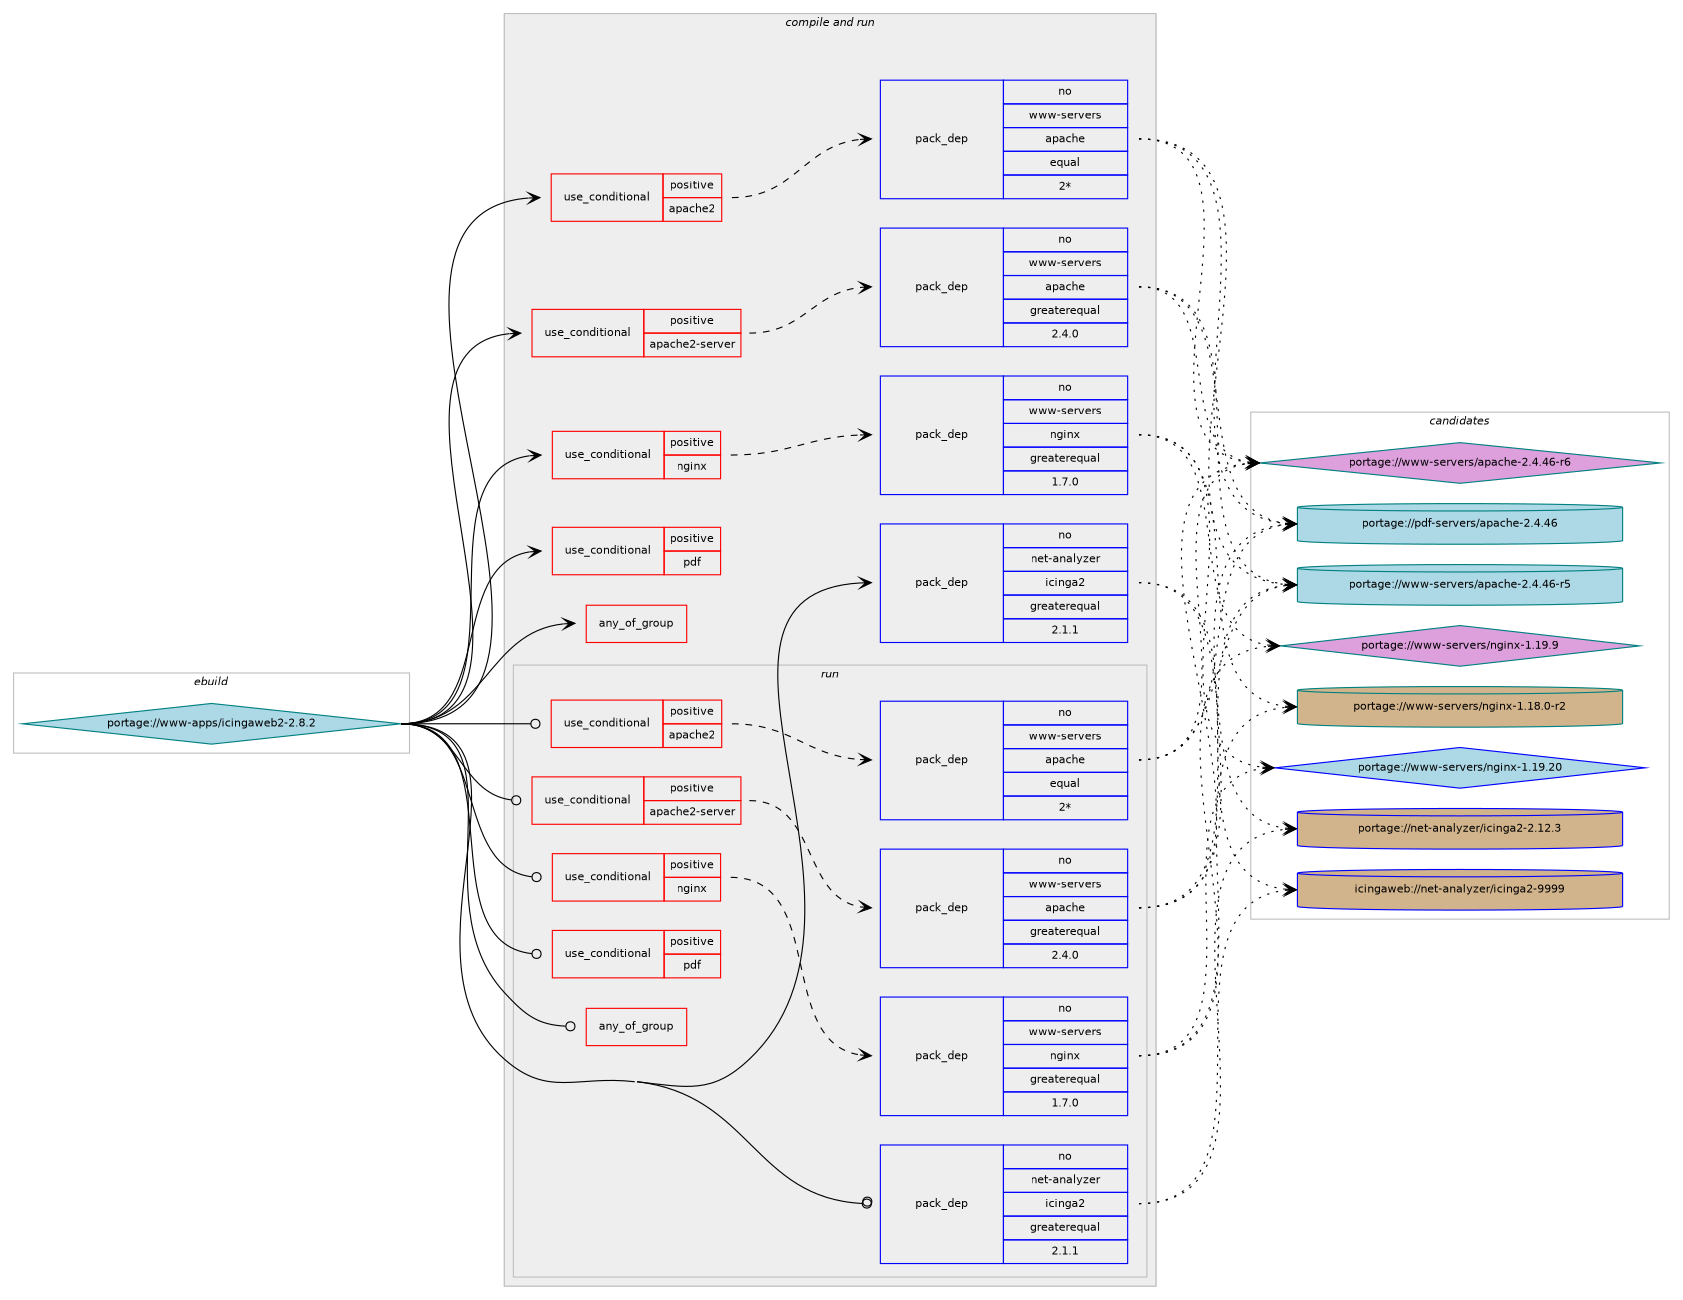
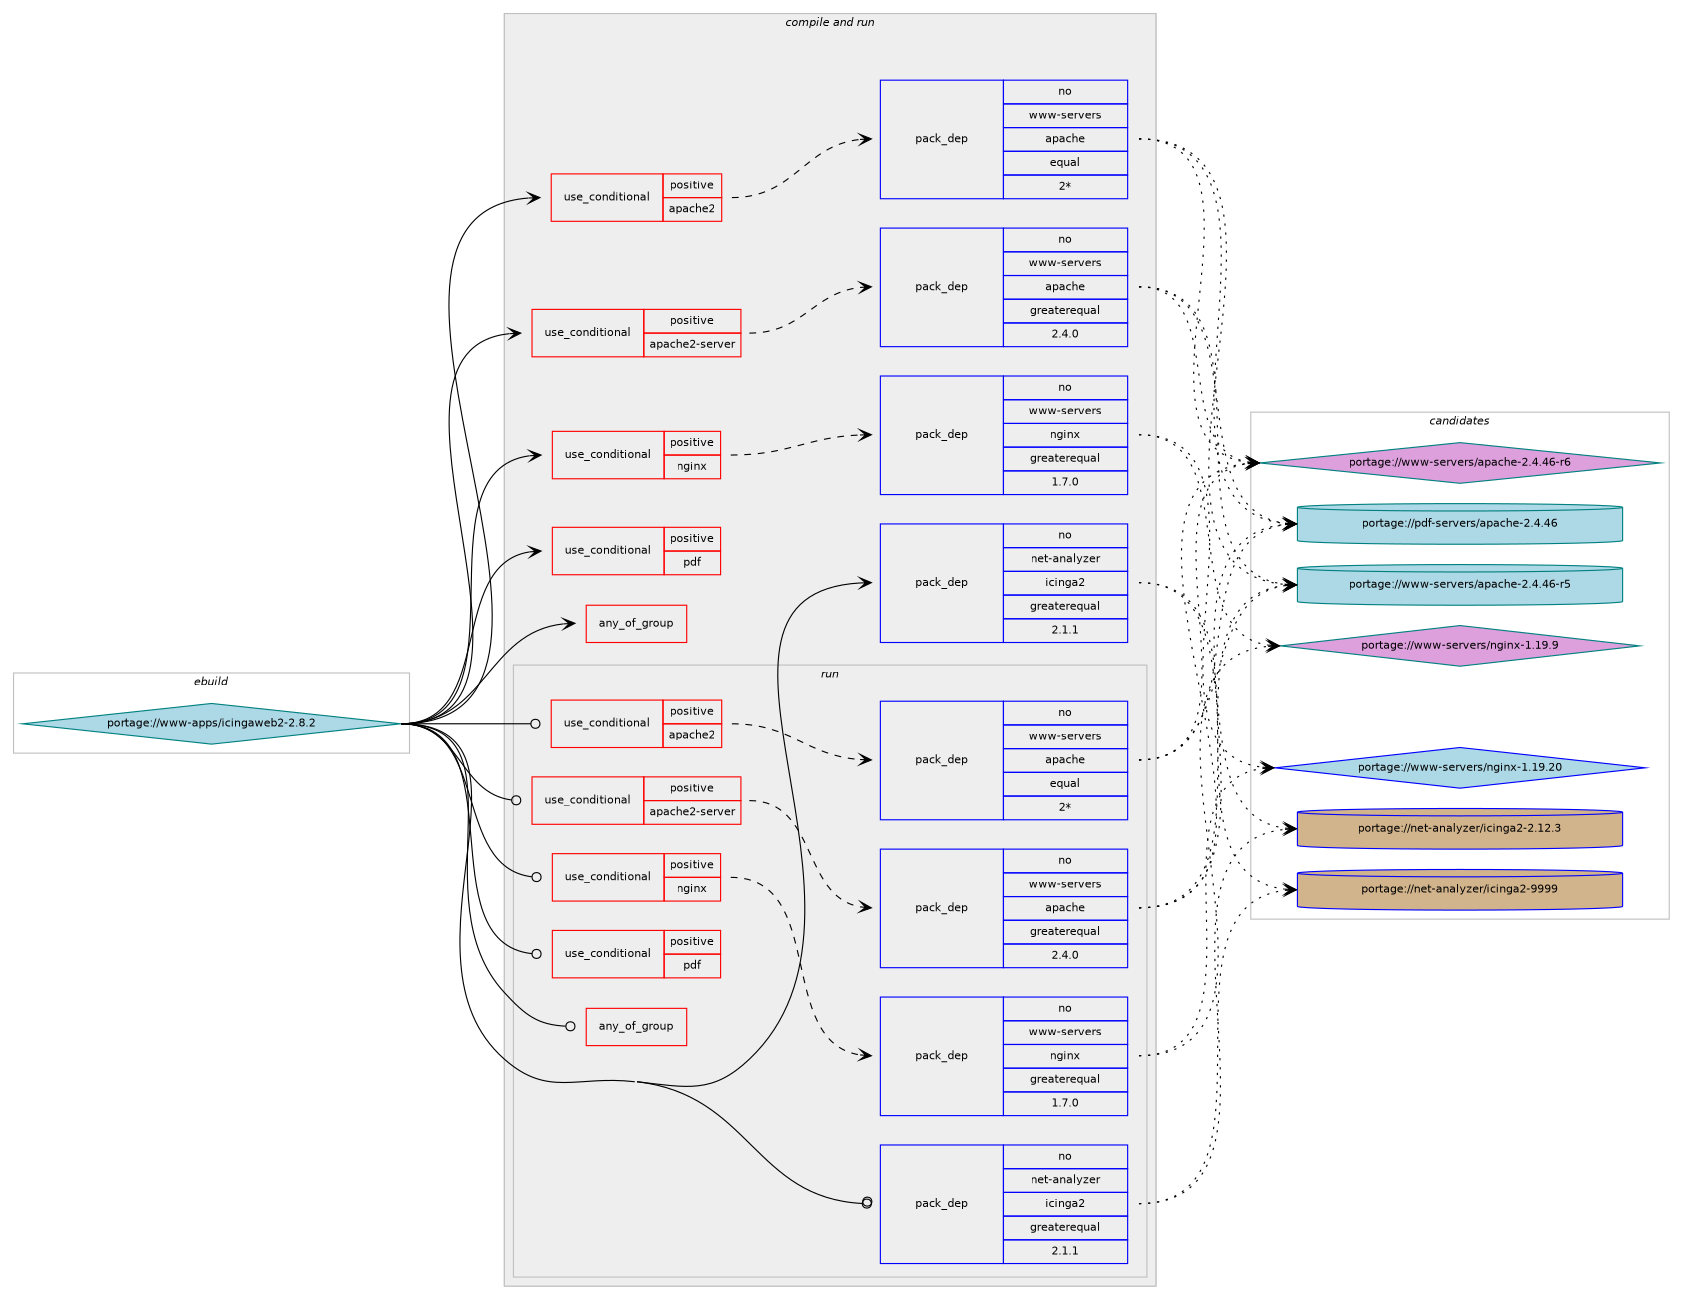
node "portage://www-servers/nginx-1.18.0-r2": removed
node "icingaweb://net-analyzer/icinga2-9999": label "icingaweb://net-analyzer/icinga2-9999" -> "portage://net-analyzer/icinga2-9999"
